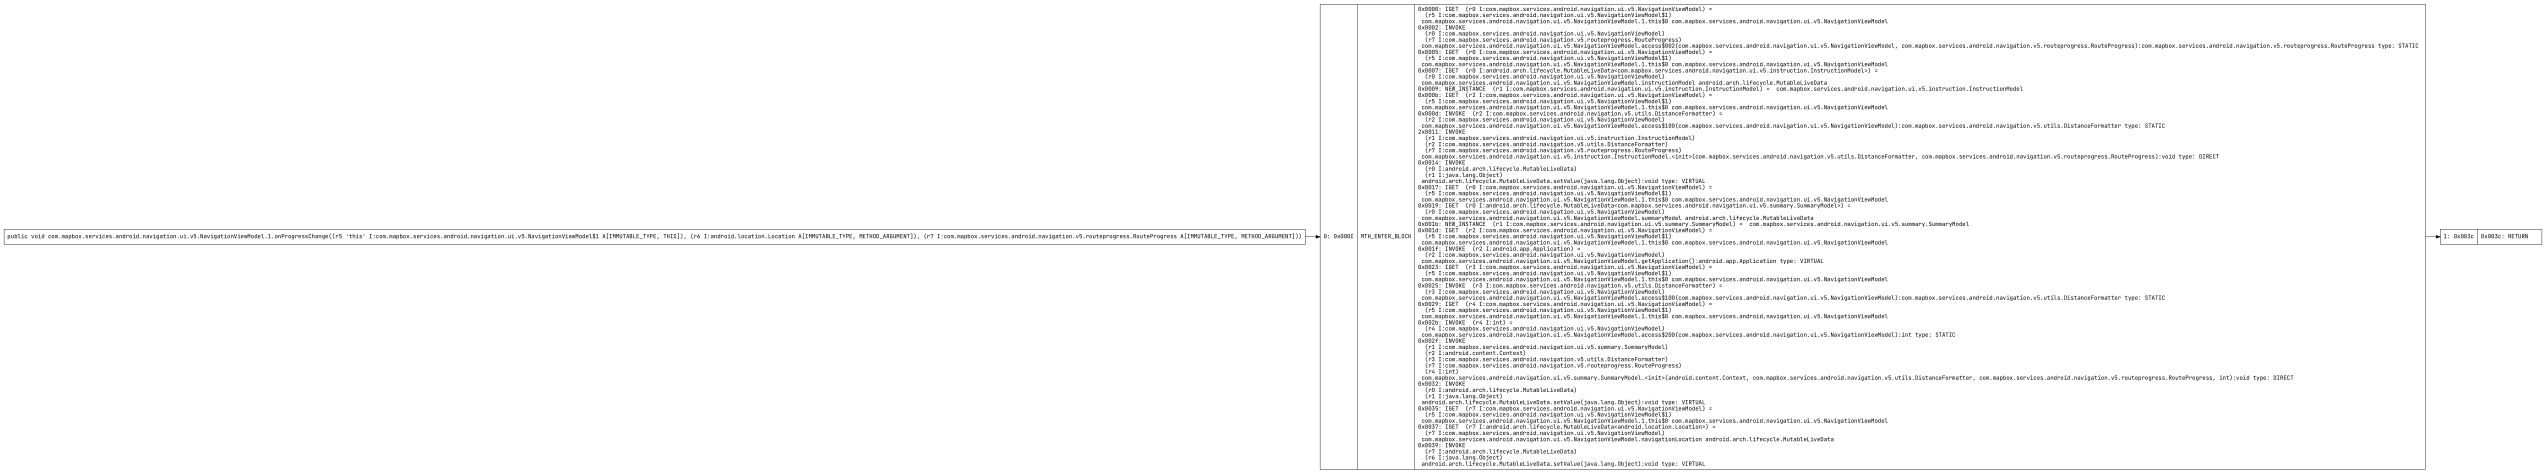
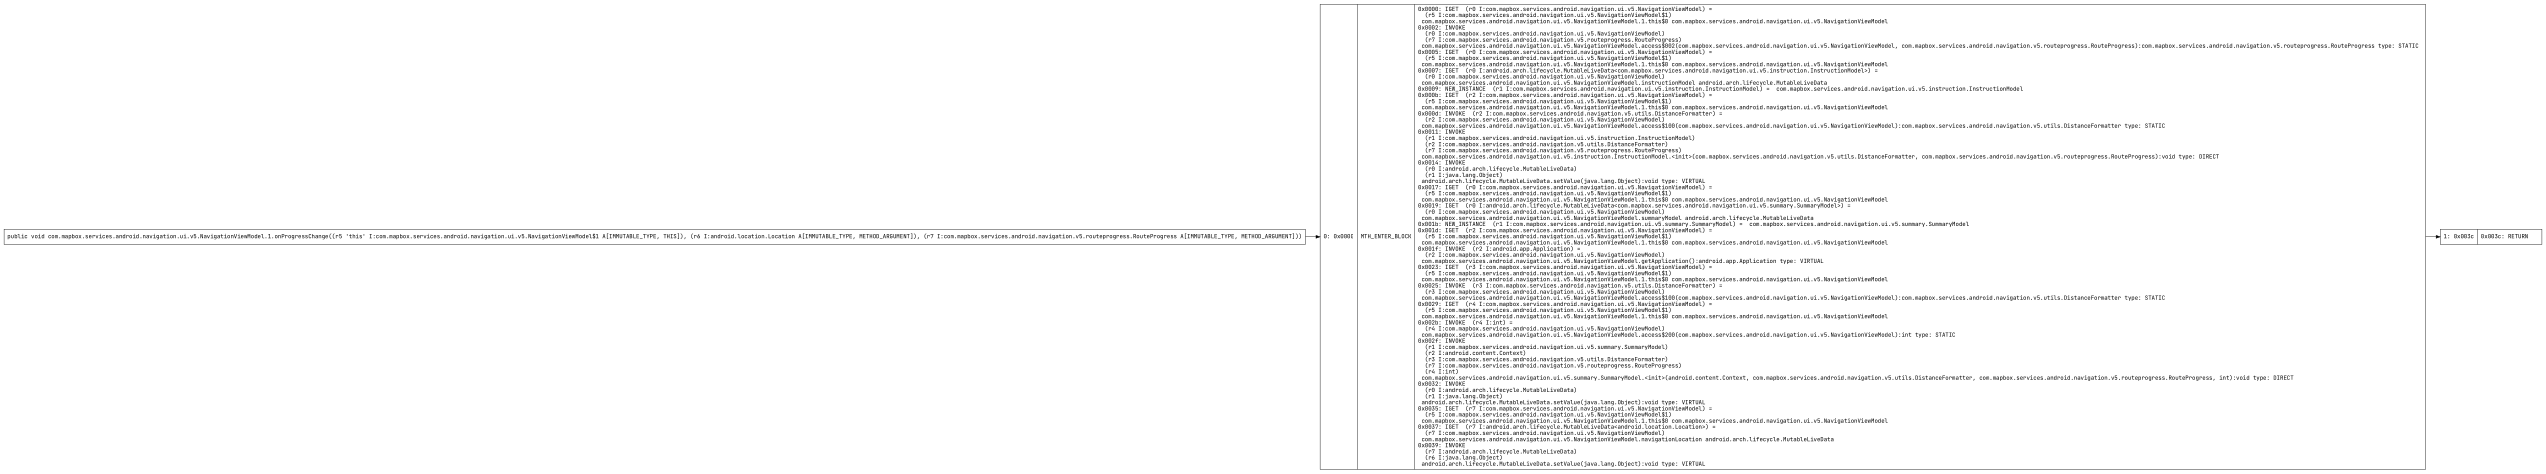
node "0: 0x0000": text "2x0011: INVOKE" -> "0x0011: INVOKE"
